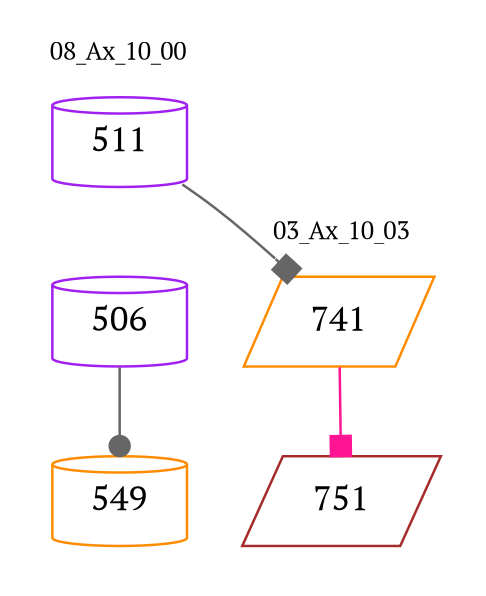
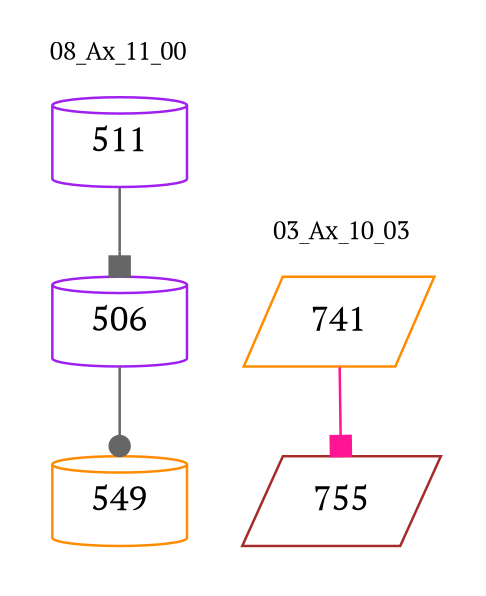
cluster "08_Ax_10_00": label "08_Ax_10_00" -> "08_Ax_11_00"
edge "511" -> "741": now "511" -> "506"
node "751": label "751" -> "755"
